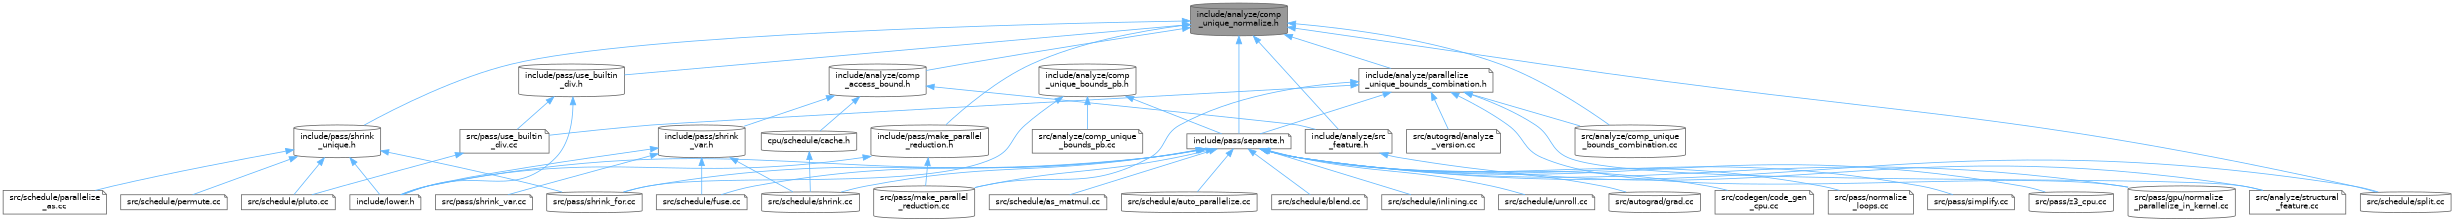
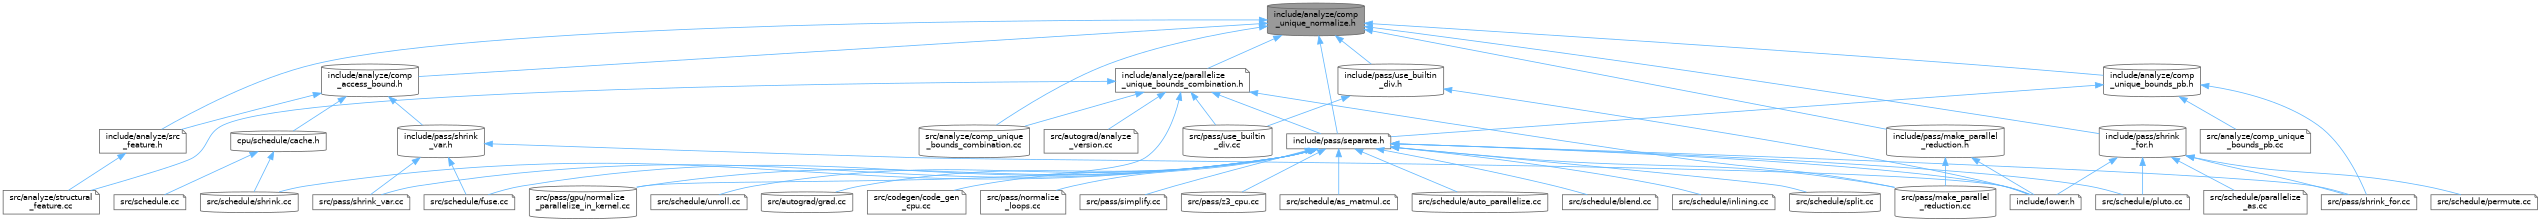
edge "src/schedule/split.cc" -> "include/analyze/comp _unique_normalize.h": now "include/analyze/comp _unique_bounds_pb.h" -> "include/analyze/comp _unique_normalize.h"
node "include/pass/shrink _unique.h": label "include/pass/shrink _unique.h" -> "include/pass/shrink _for.h"
node "src/pass/use_builtin _div.cc": shape note -> cylinder
edge "src/pass/shrink_var.cc" -> "include/pass/separate.h": added
edge "src/schedule/pluto.cc" -> "src/pass/use_builtin _div.cc": now "src/schedule/pluto.cc" -> "include/pass/separate.h"
edge "src/schedule/shrink.cc" -> "include/pass/shrink _var.h": removed
node "src/schedule.cc": added
node "src/pass/shrink_for.cc": shape cylinder -> note
